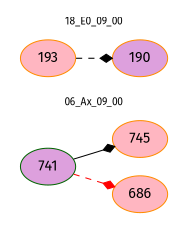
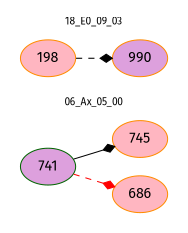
cluster "18_E0_09_00": label "18_E0_09_00" -> "18_E0_09_03"
node "193": label "193" -> "198"
node "190": label "190" -> "990"
cluster "06_Ax_09_00": label "06_Ax_09_00" -> "06_Ax_05_00"
